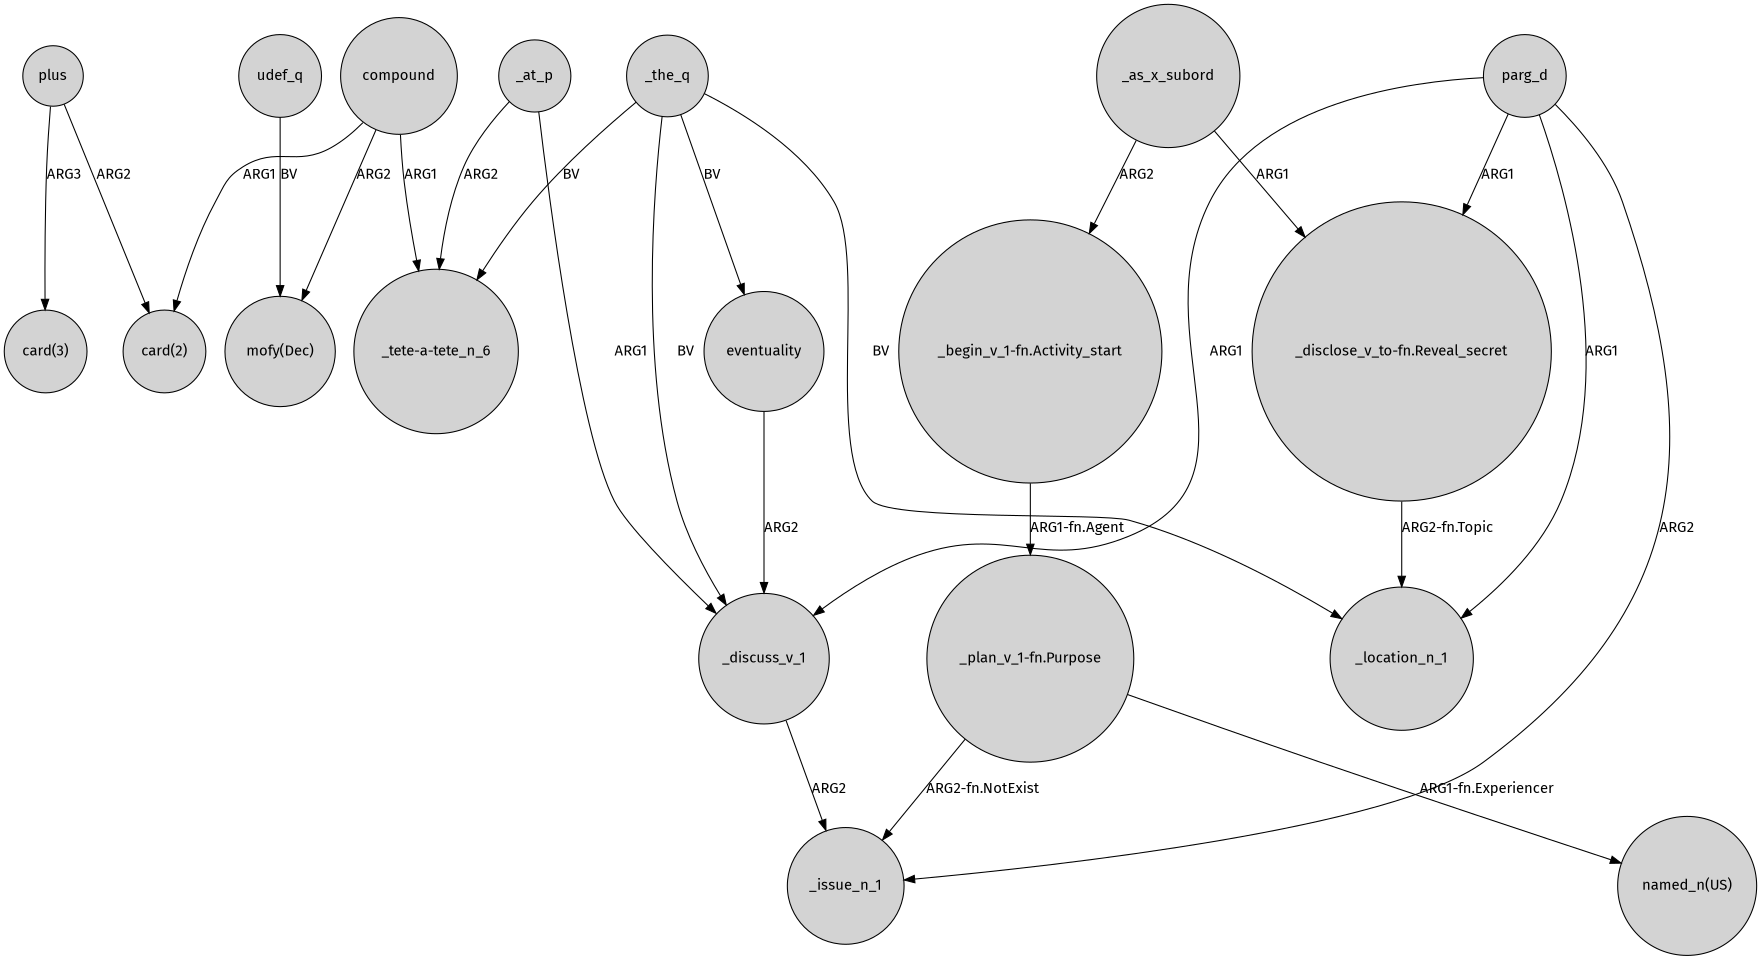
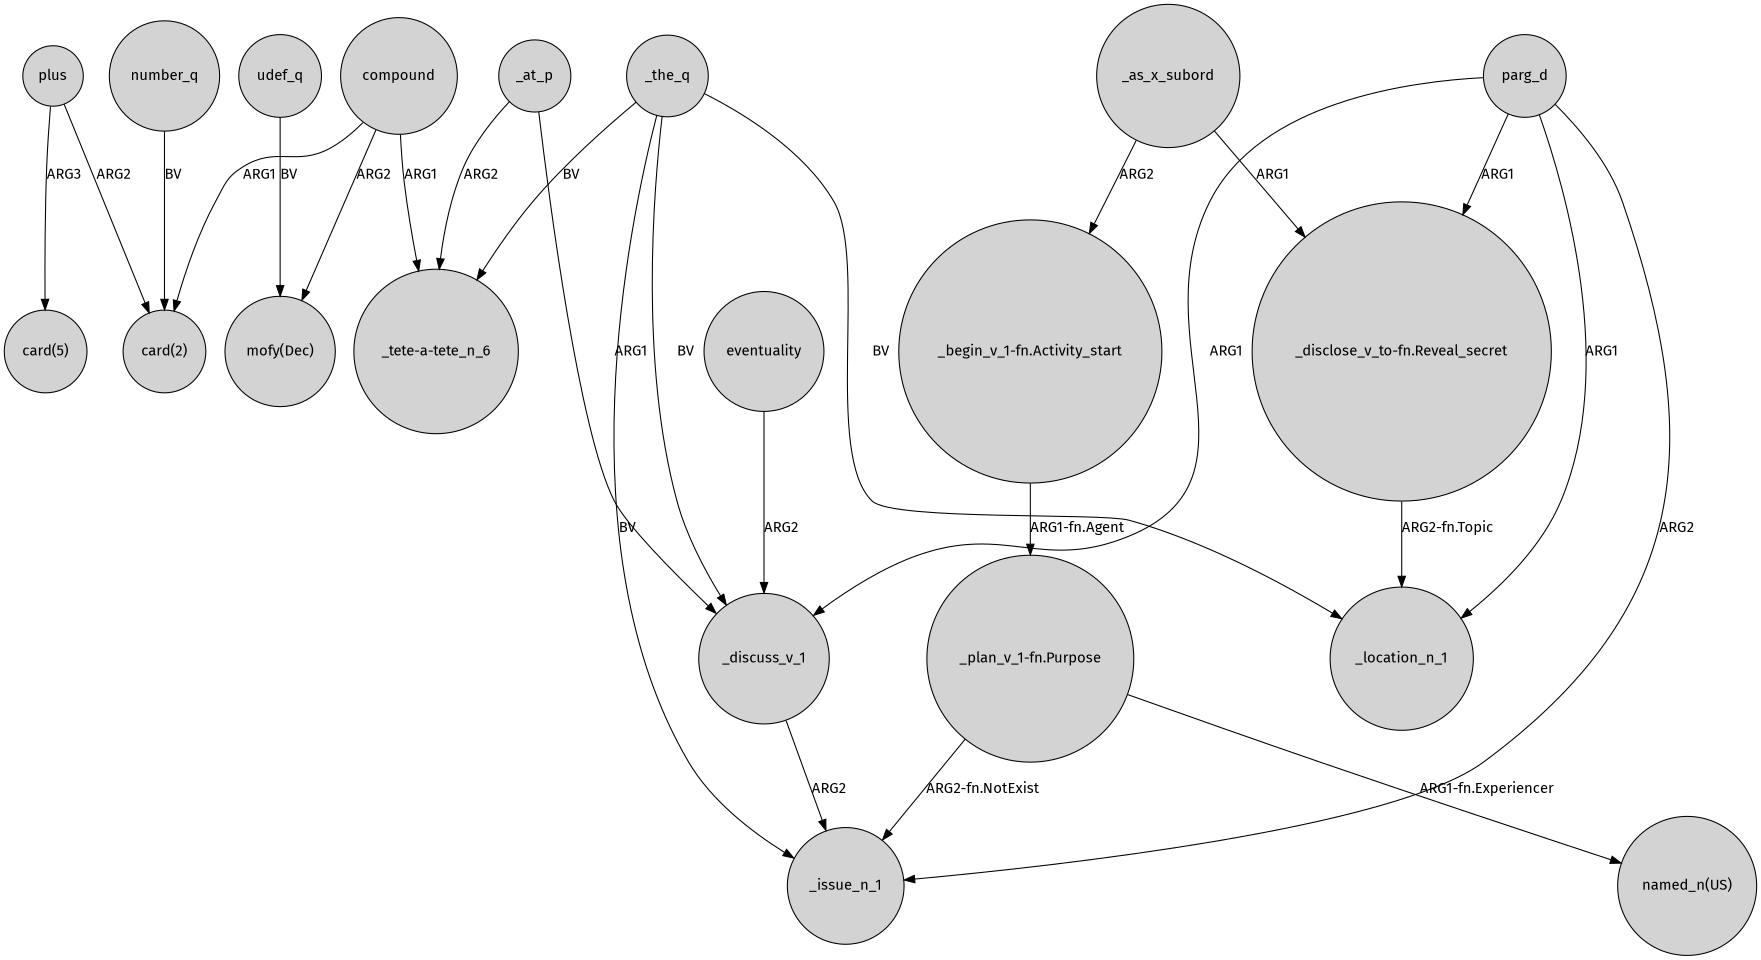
node "number_q": added
edge "_the_q" -> "eventuality": now "_the_q" -> "_issue_n_1"
node "card(3)": label "card(3)" -> "card(5)"
